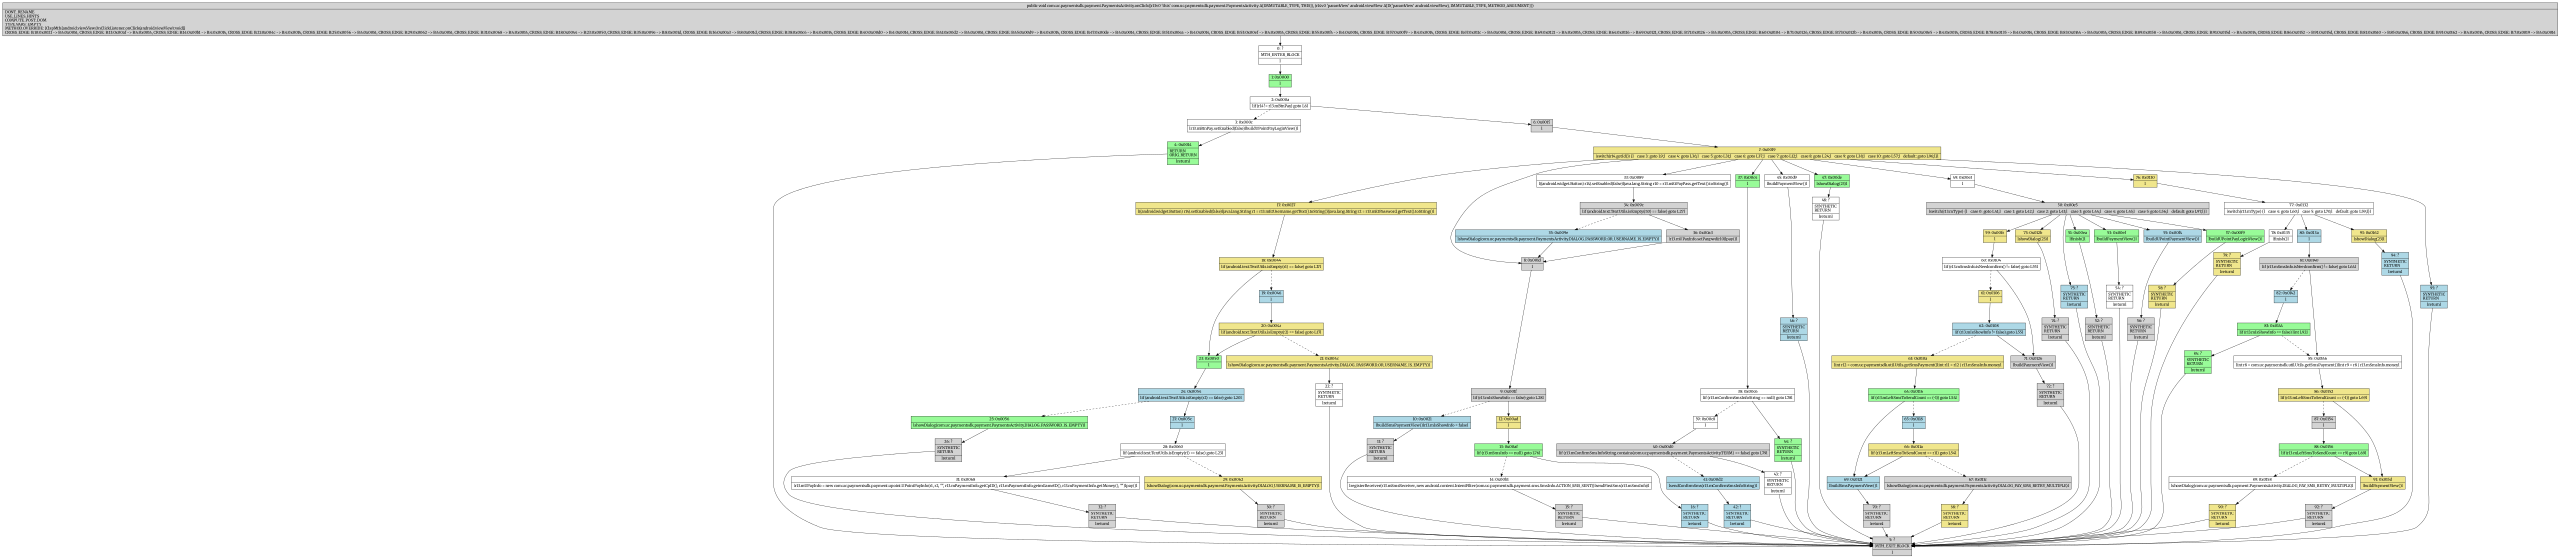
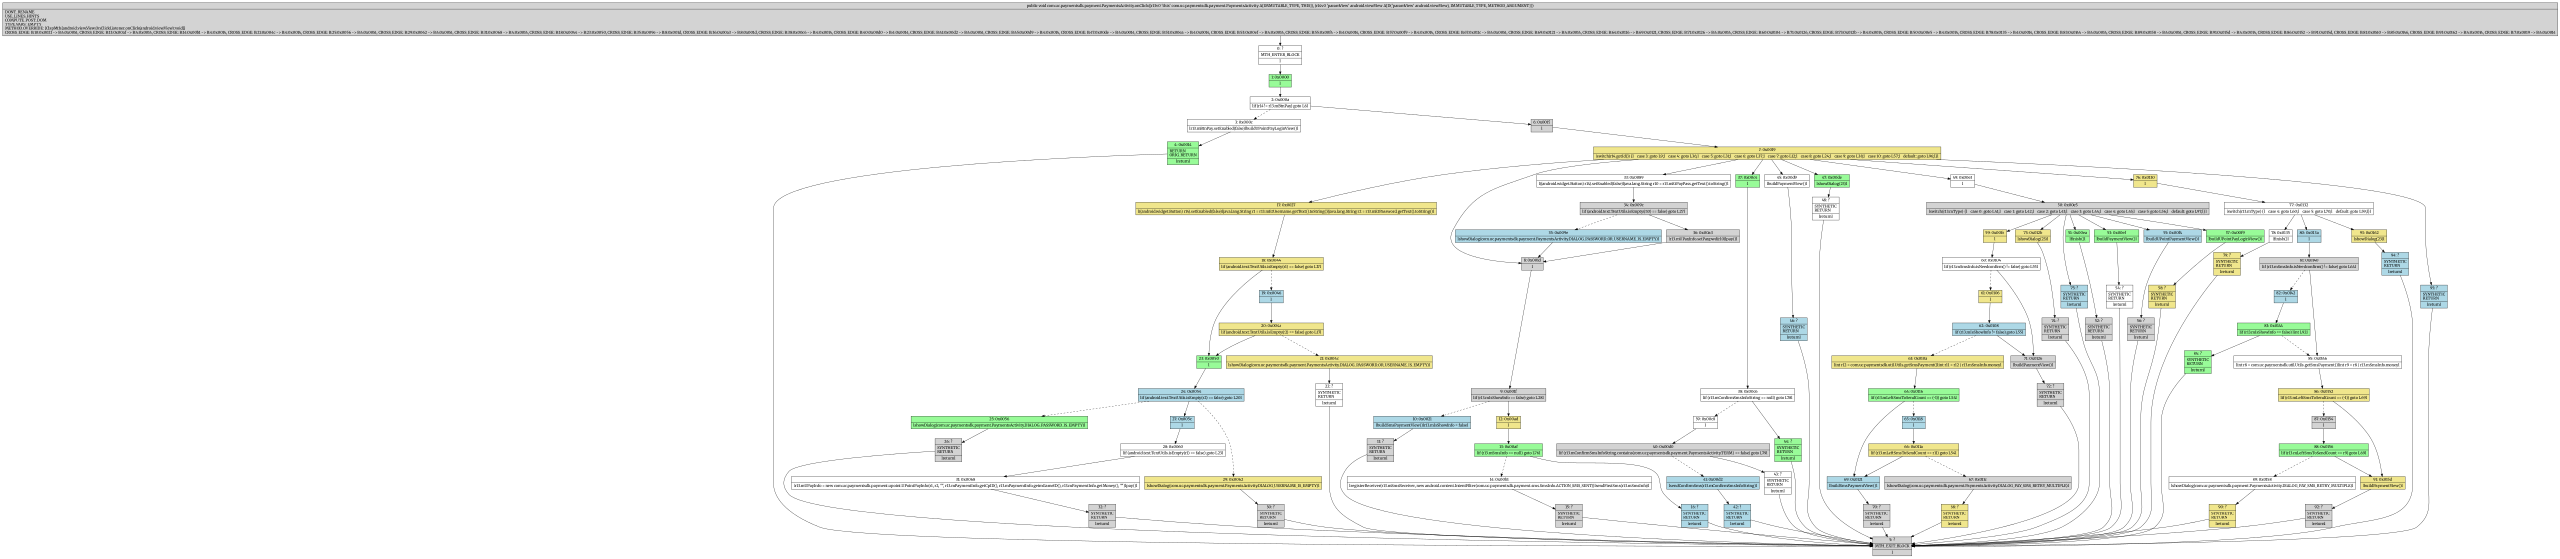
edge "28: 0x0060" -> "29: 0x0062": now "24: 0x0054" -> "29: 0x0062"
